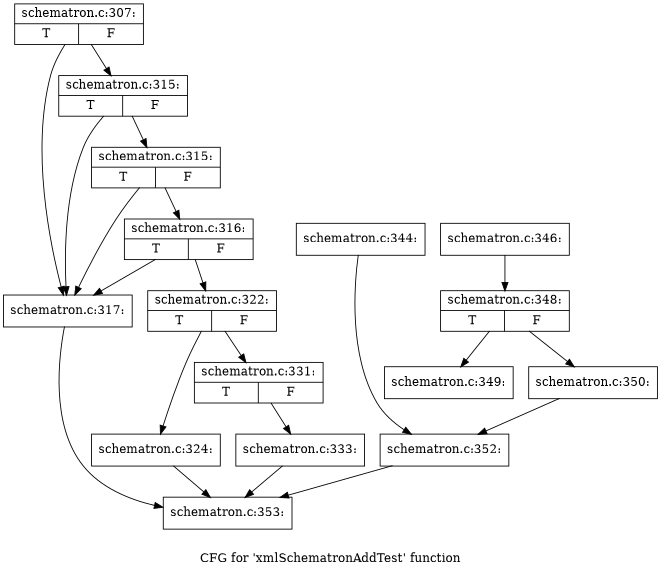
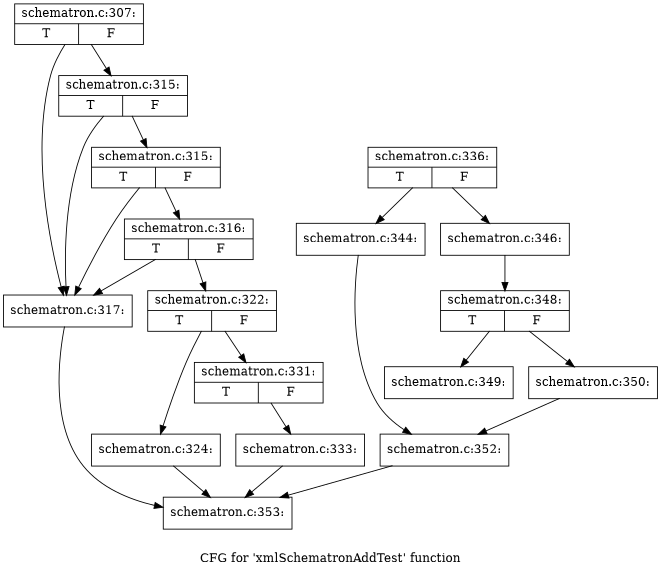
node "schematron.c:336:": added
